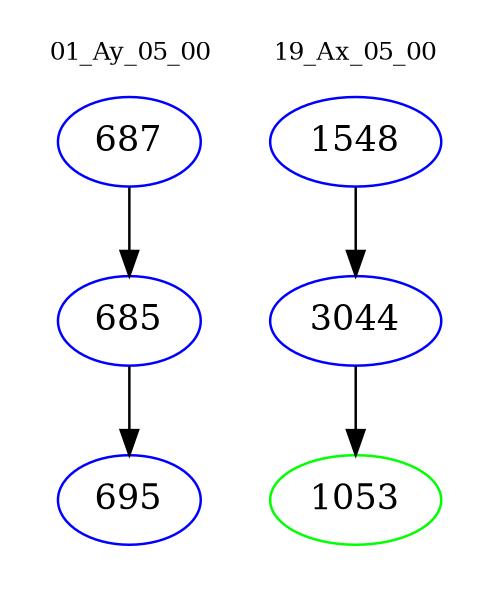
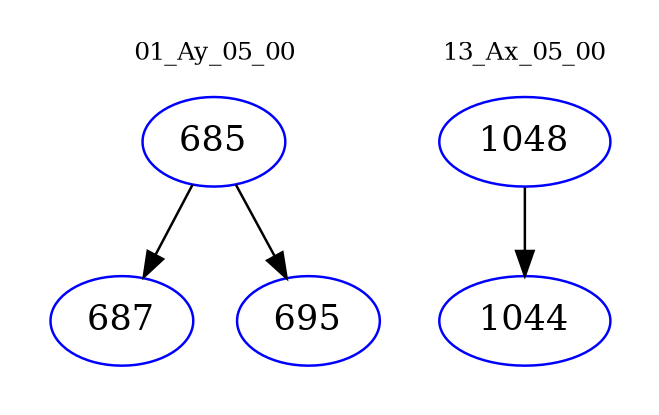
cluster "19_Ax_05_00": label "19_Ax_05_00" -> "13_Ax_05_00"
node "1548": label "1548" -> "1048"
edge "687" -> "685": reversed
node "3044": label "3044" -> "1044"
node "1053": removed
